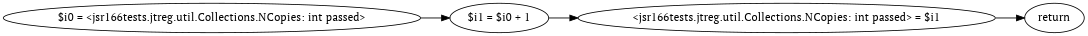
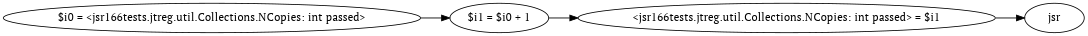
node "return": label "return" -> "jsr"
